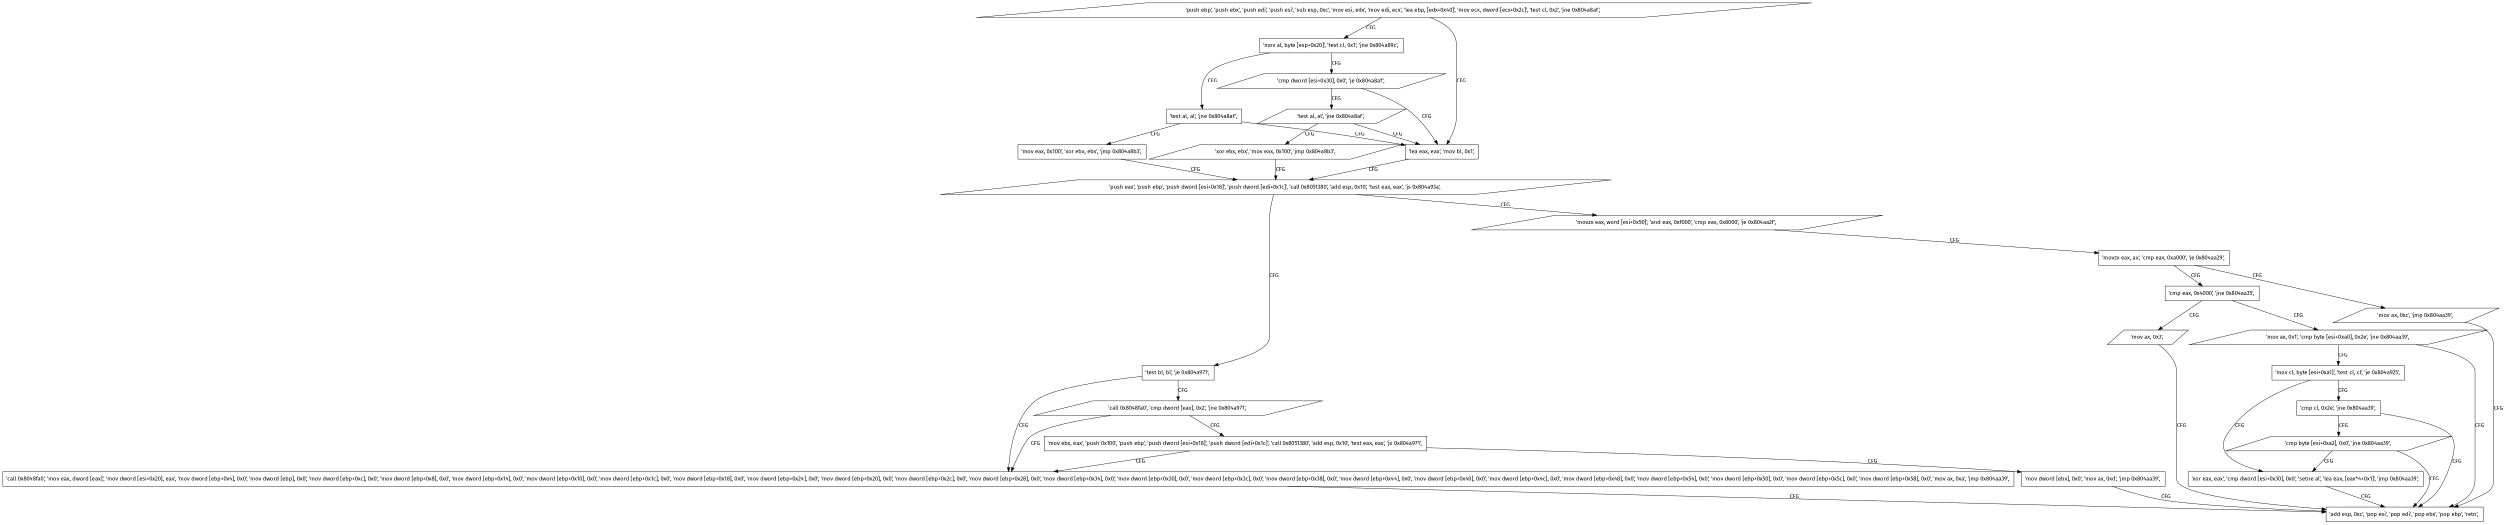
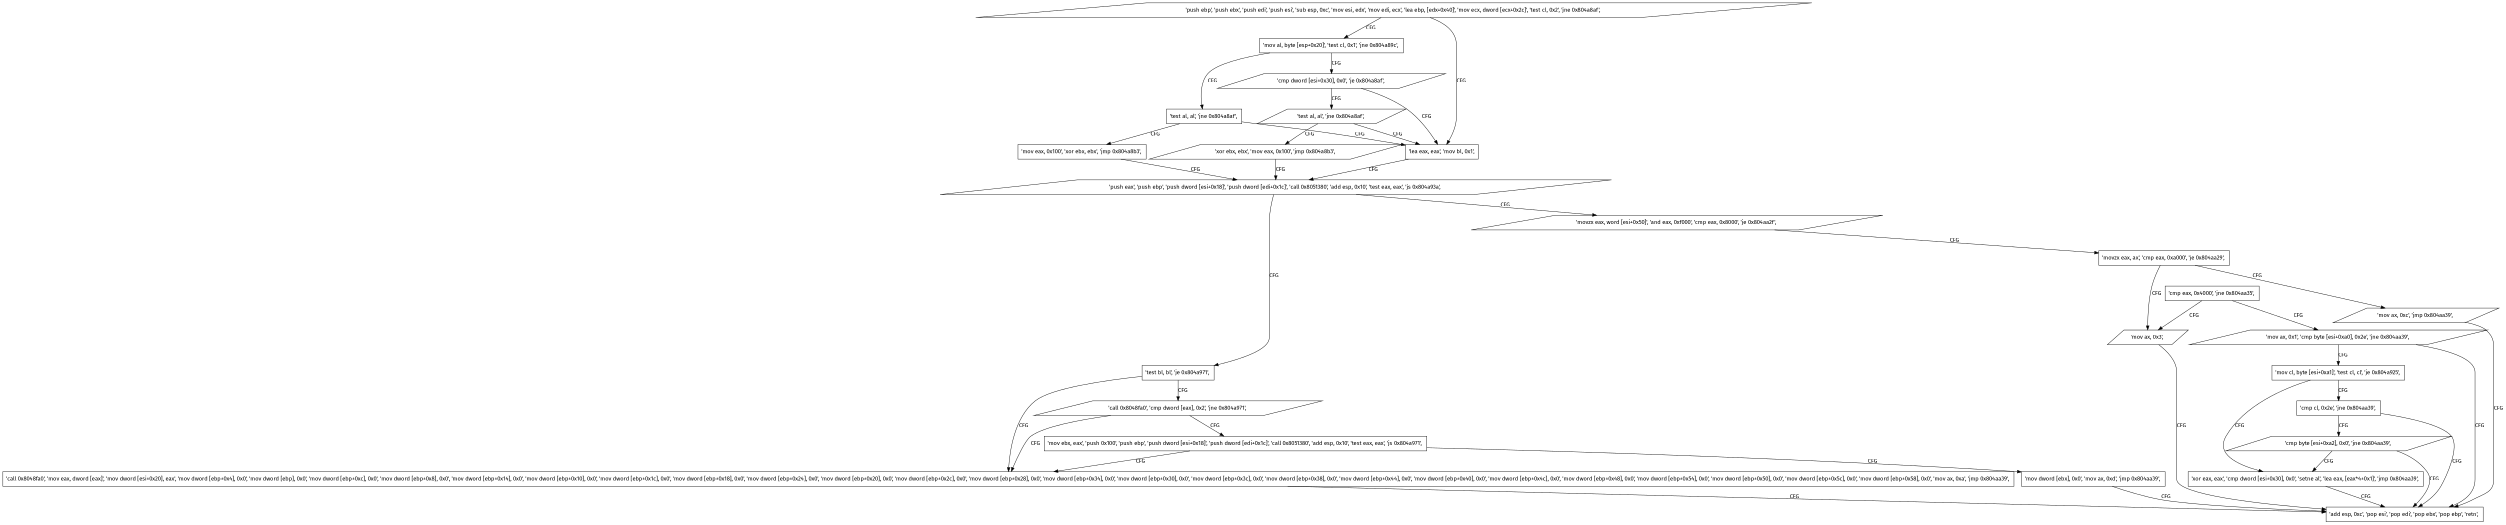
edge "'movzx eax, ax', 'cmp eax, 0xa000', 'je 0x804aa29'," -> "'cmp eax, 0x4000', 'jne 0x804aa35',": now "'movzx eax, ax', 'cmp eax, 0xa000', 'je 0x804aa29'," -> "'mov ax, 0x3',"
